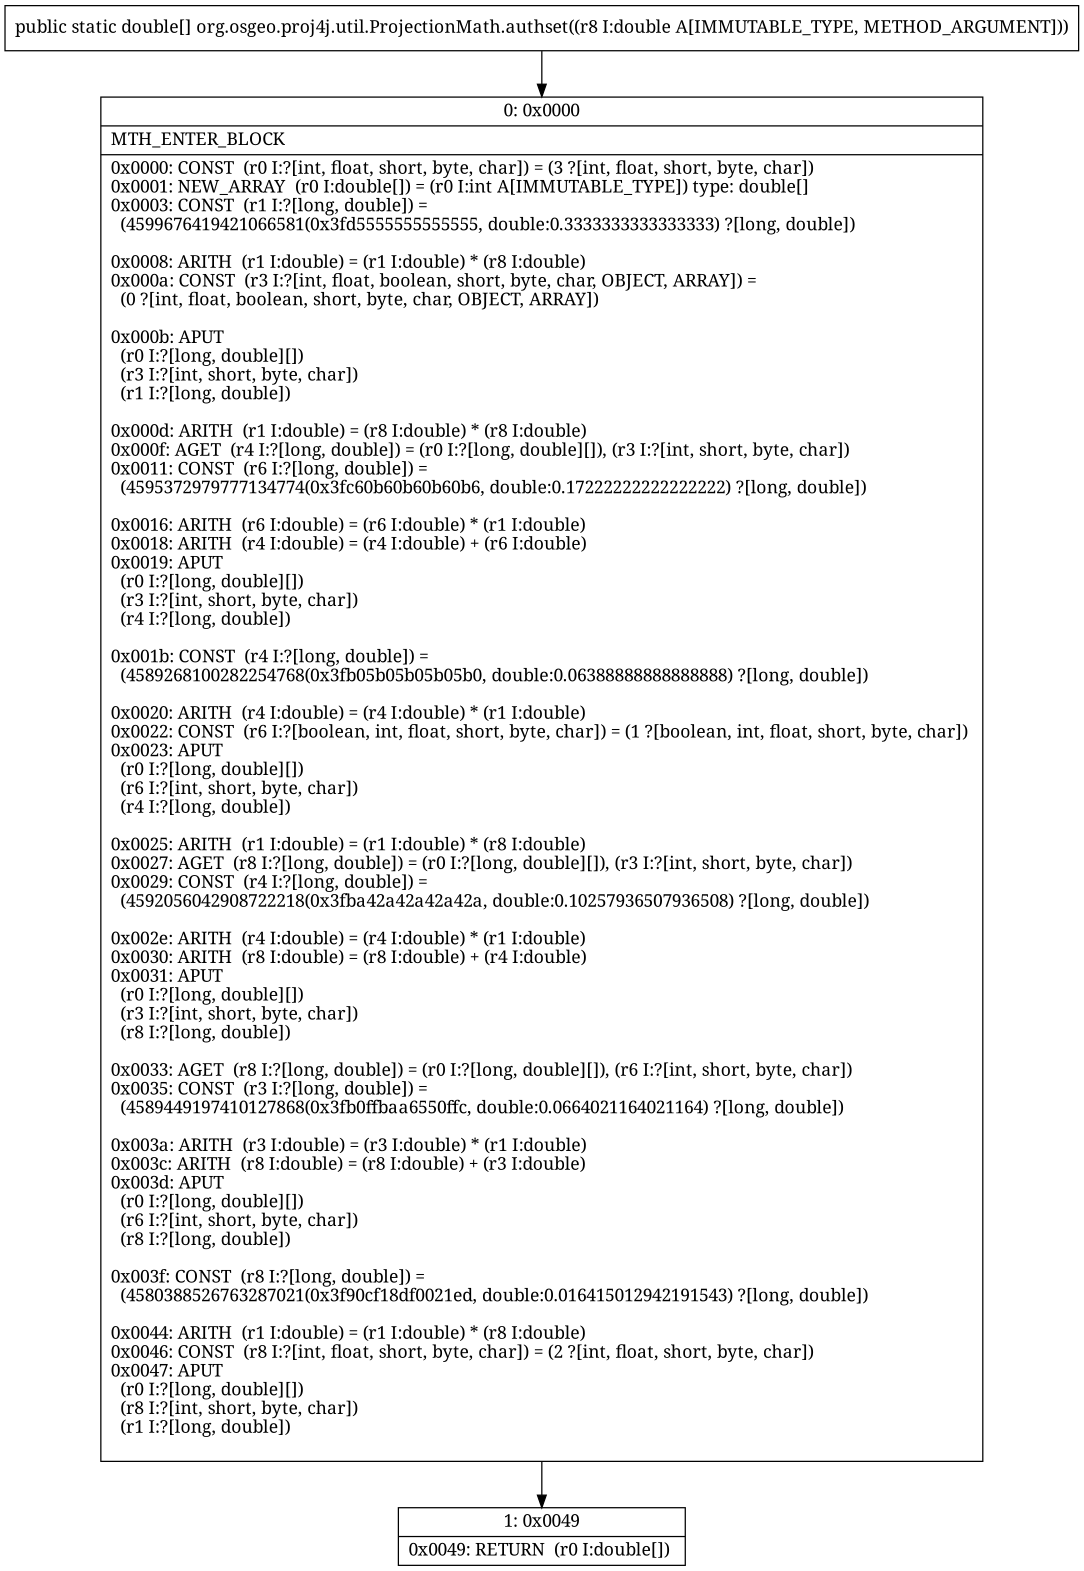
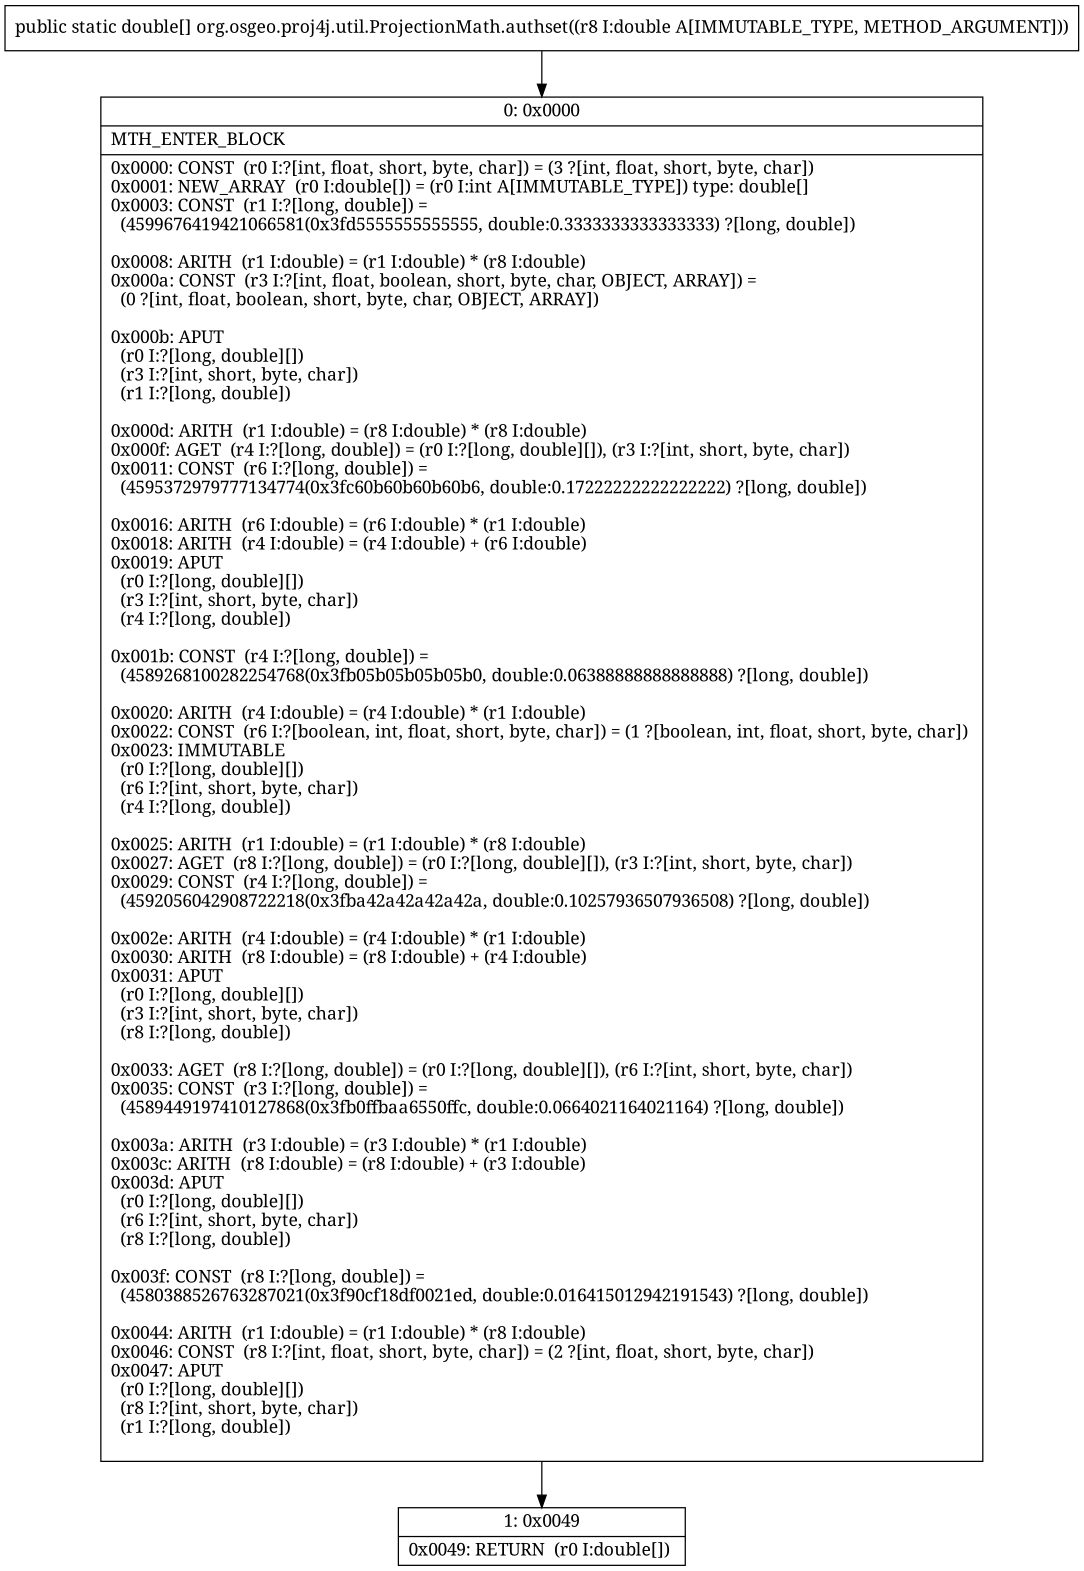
node "0: 0x0000": text "0x0023: APUT" -> "0x0023: IMMUTABLE"
